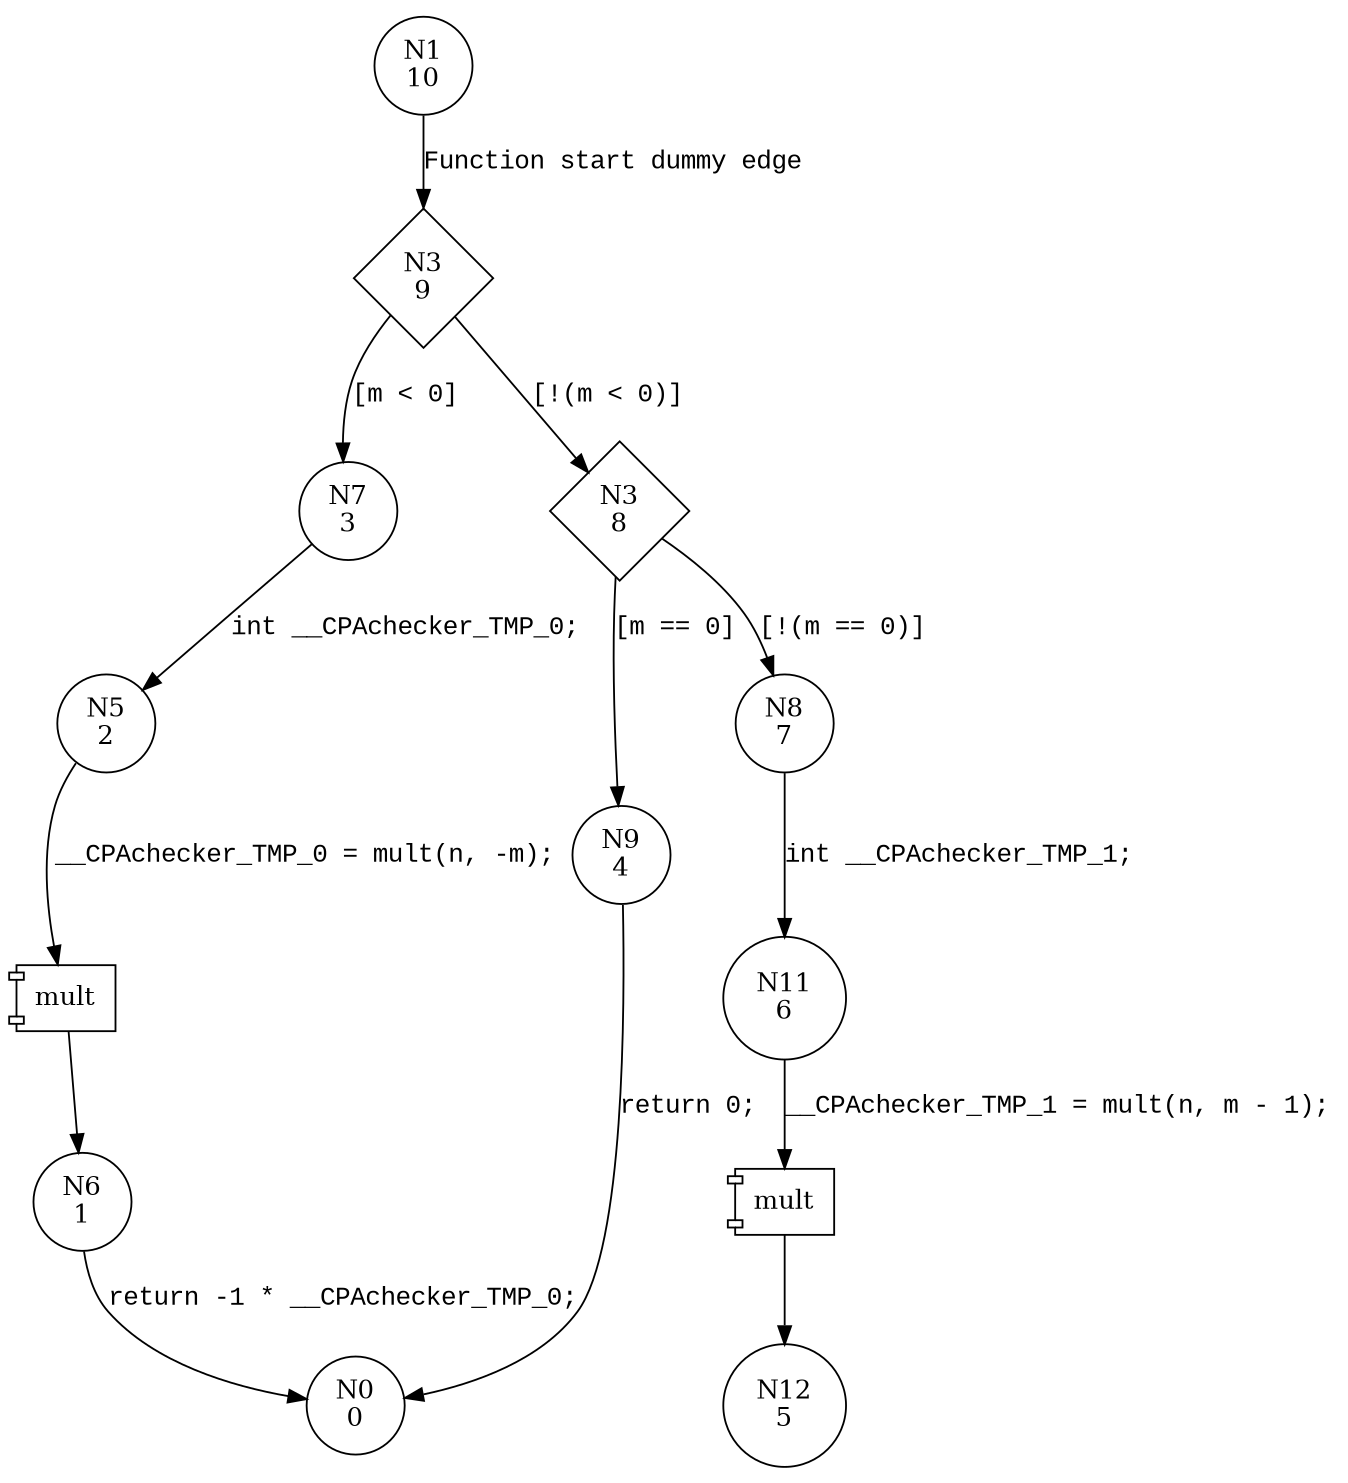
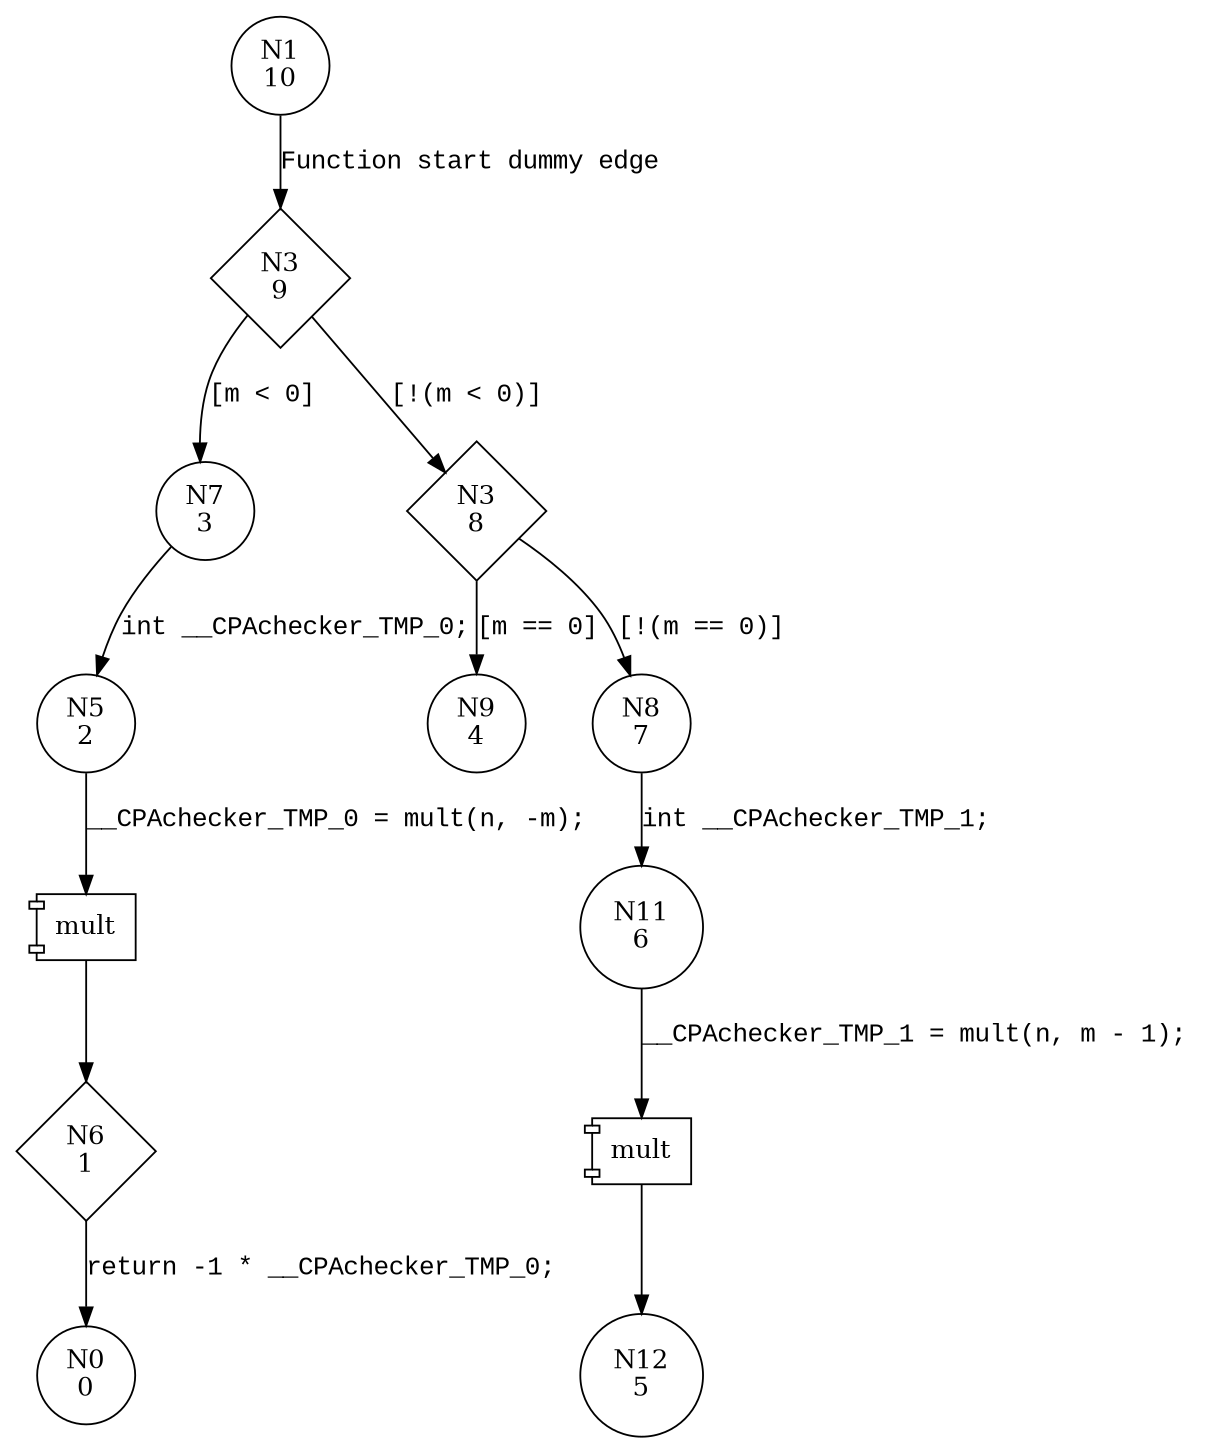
edge "N9 4" -> "N0 0": removed, label "return 0;"
node "N6 1": shape circle -> diamond
